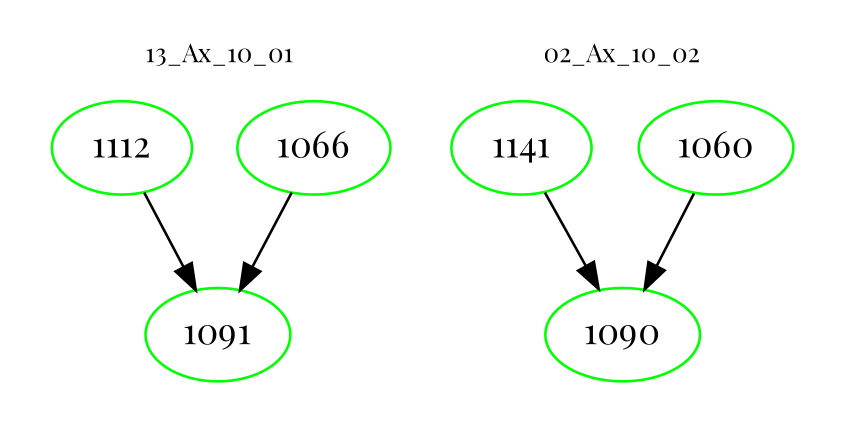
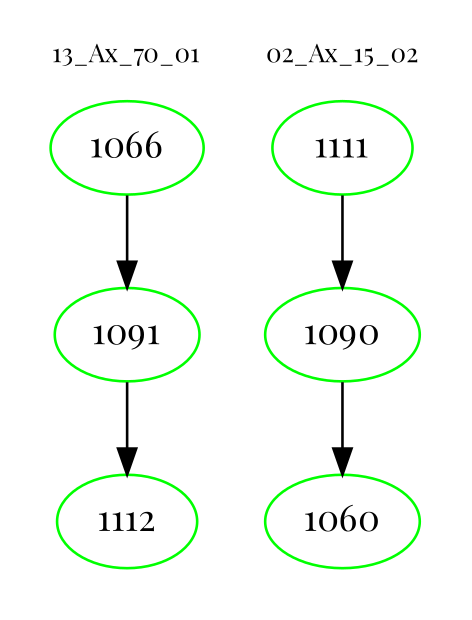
cluster "13_Ax_10_01": label "13_Ax_10_01" -> "13_Ax_70_01"
cluster "02_Ax_10_02": label "02_Ax_10_02" -> "02_Ax_15_02"
node "1141": label "1141" -> "1111"
edge "1112" -> "1091": reversed
edge "1060" -> "1090": reversed
